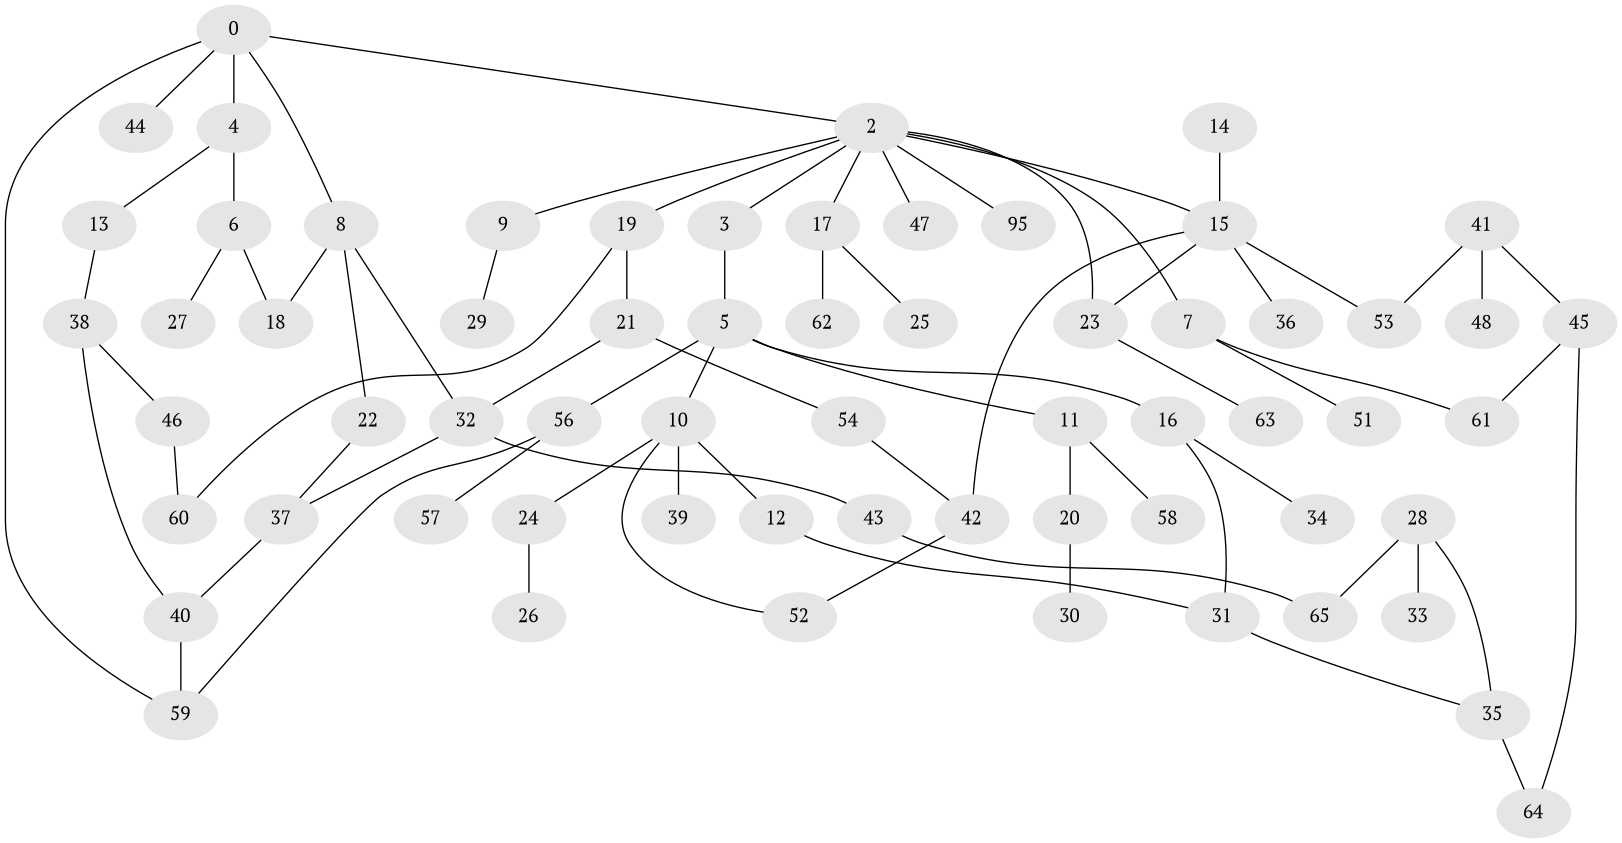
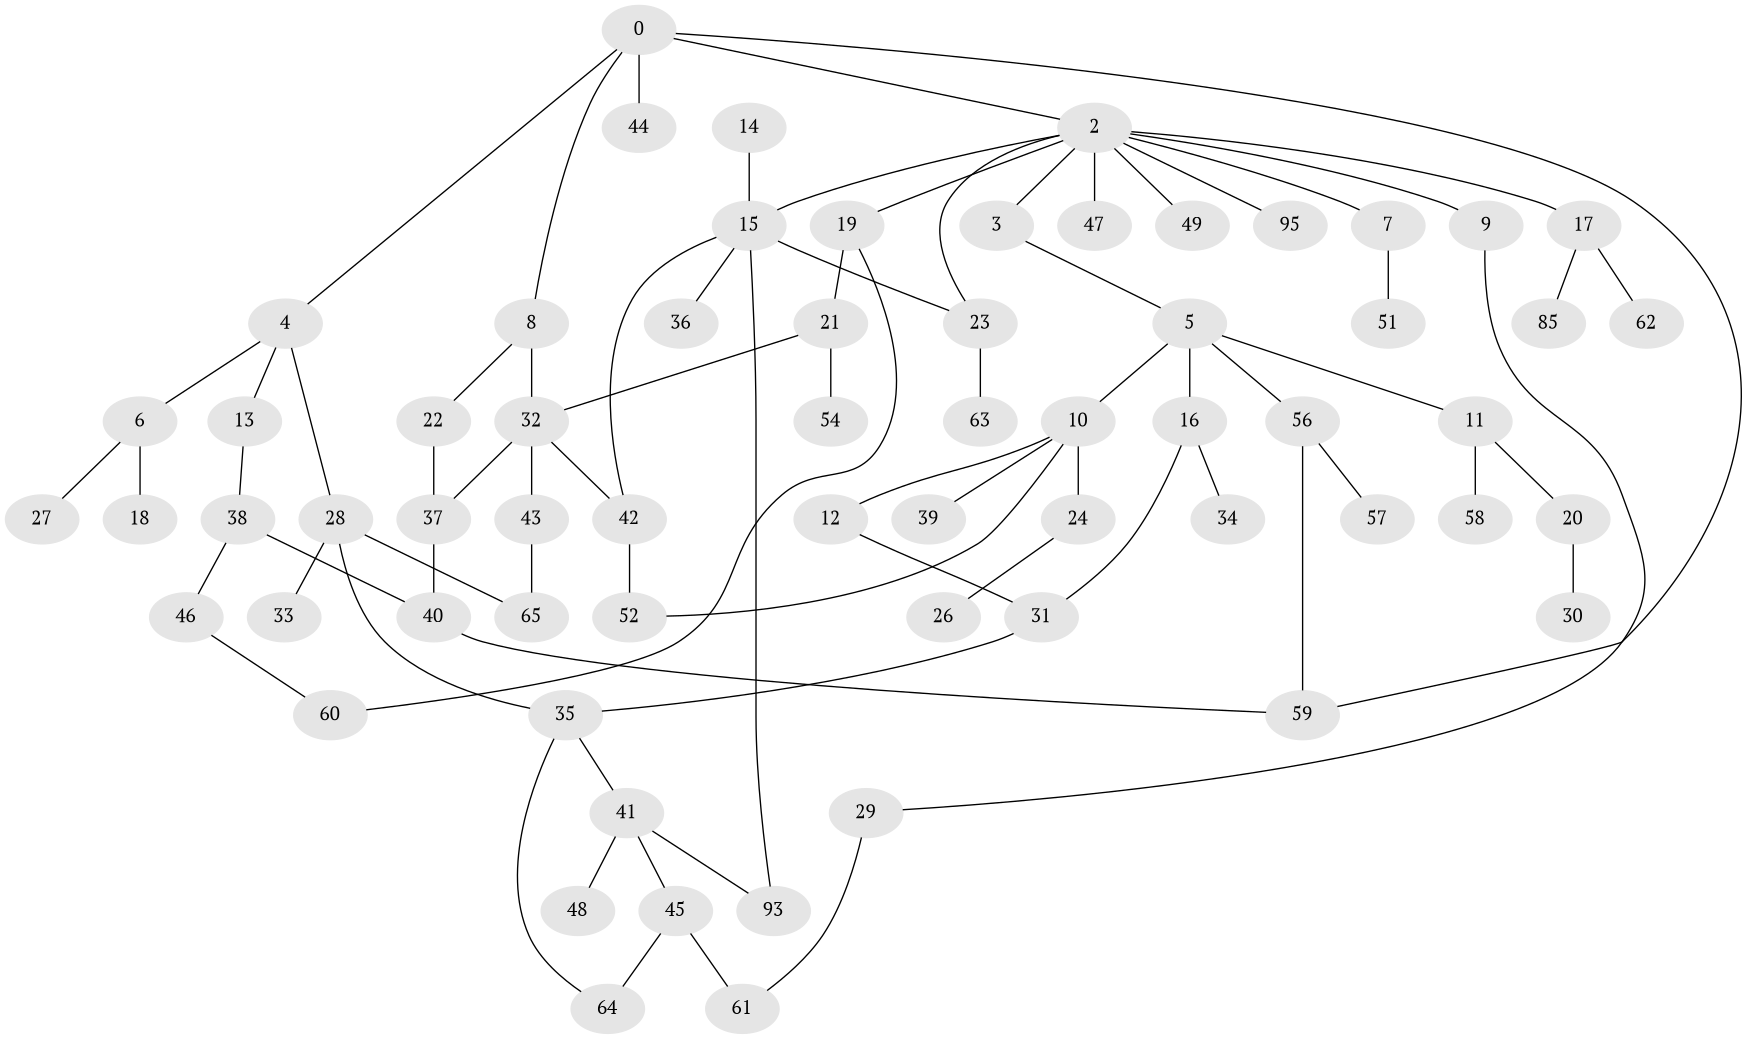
node "49": added
edge "8" -- "18": removed
node "25": label "25" -> "85"
node "53": label "53" -> "93"
edge "7" -- "61": now "29" -- "61"
edge "4" -- "28": added
edge "54" -- "42": now "32" -- "42"
edge "35" -- "41": added
